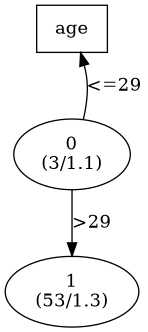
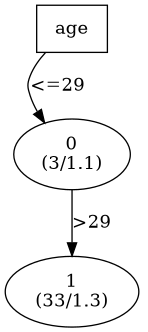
edge "0 (3/1.1)" -> "age": reversed
node "1 (53/1.3)": label "1 (53/1.3)" -> "1 (33/1.3)"
